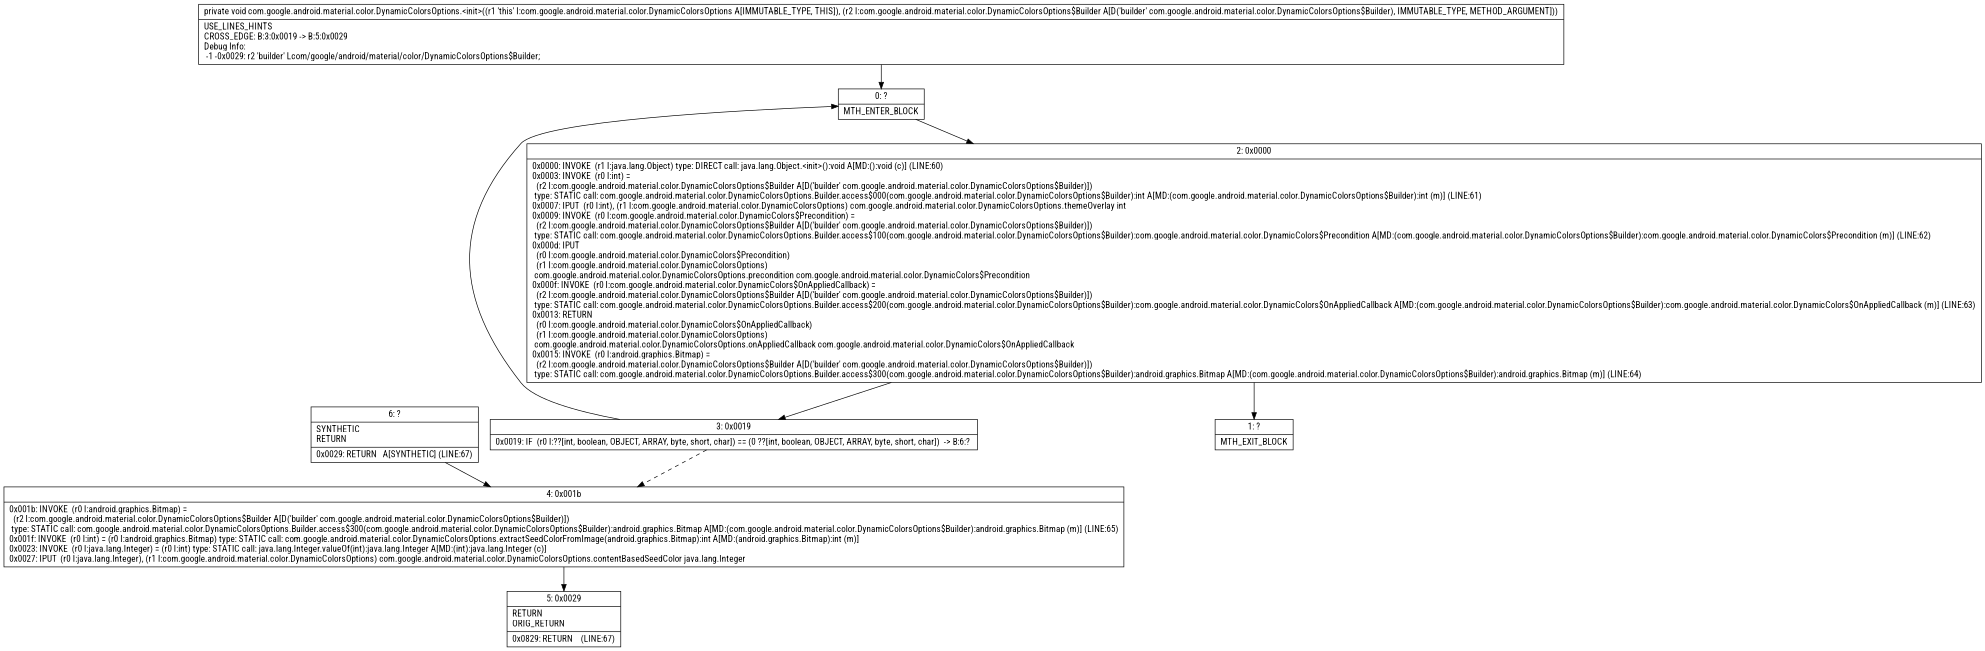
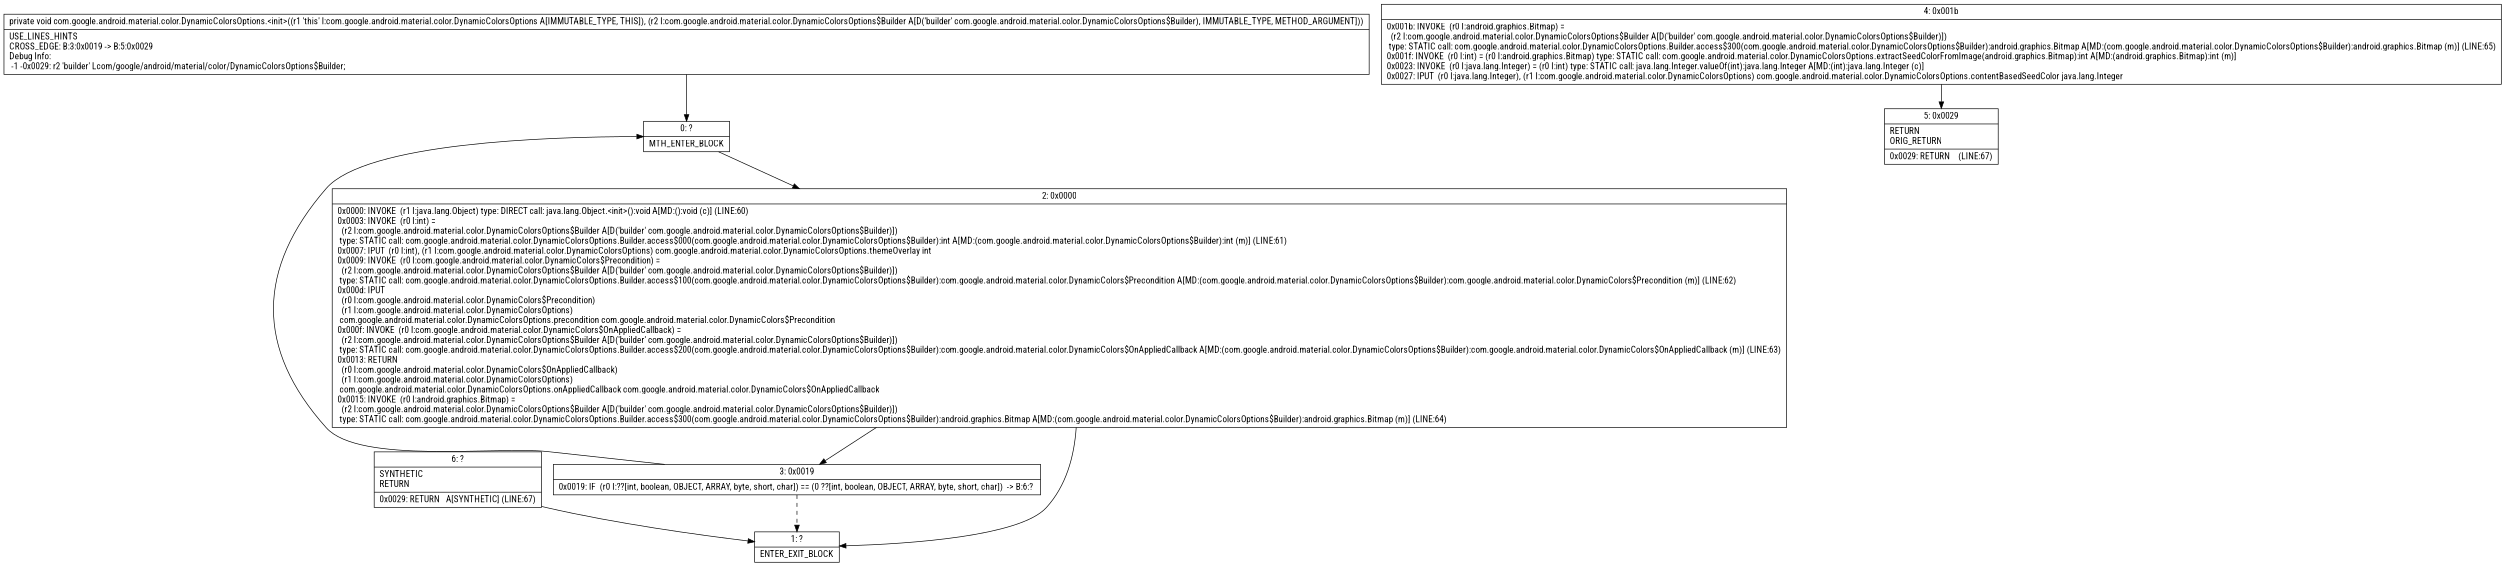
node "1: ?": text "MTH_EXIT_BLOCK" -> "ENTER_EXIT_BLOCK"
edge "3: 0x0019" -> "4: 0x001b": now "3: 0x0019" -> "1: ?"
edge "6: ?" -> "4: 0x001b": now "6: ?" -> "1: ?"
node "5: 0x0029": text "0x0829: RETURN    (LINE:67)" -> "0x0029: RETURN    (LINE:67)"
